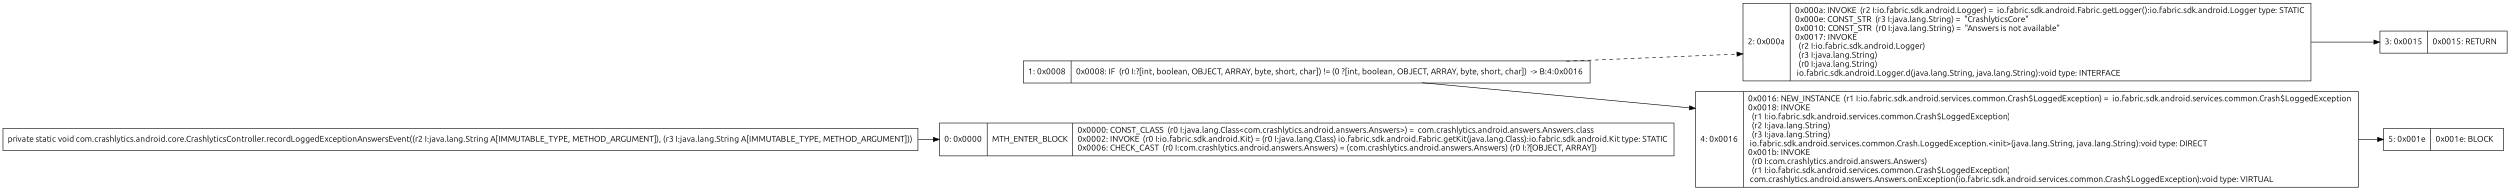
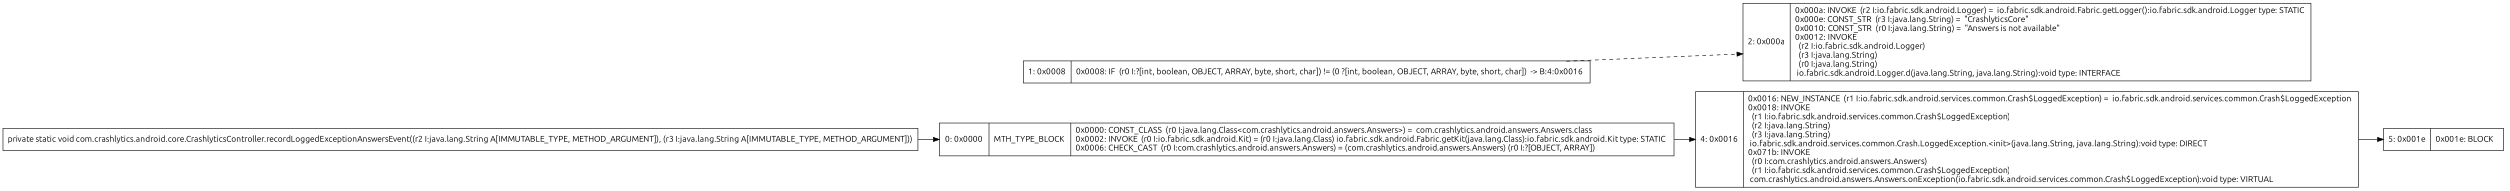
node "2: 0x000a": text "0x0017: INVOKE" -> "0x0012: INVOKE"
node "3: 0x0015": removed
edge "1: 0x0008" -> "4: 0x0016": now "0: 0x0000" -> "4: 0x0016"
node "0: 0x0000": text "MTH_ENTER_BLOCK" -> "MTH_TYPE_BLOCK"
node "4: 0x0016": text "0x001b: INVOKE" -> "0x071b: INVOKE"
